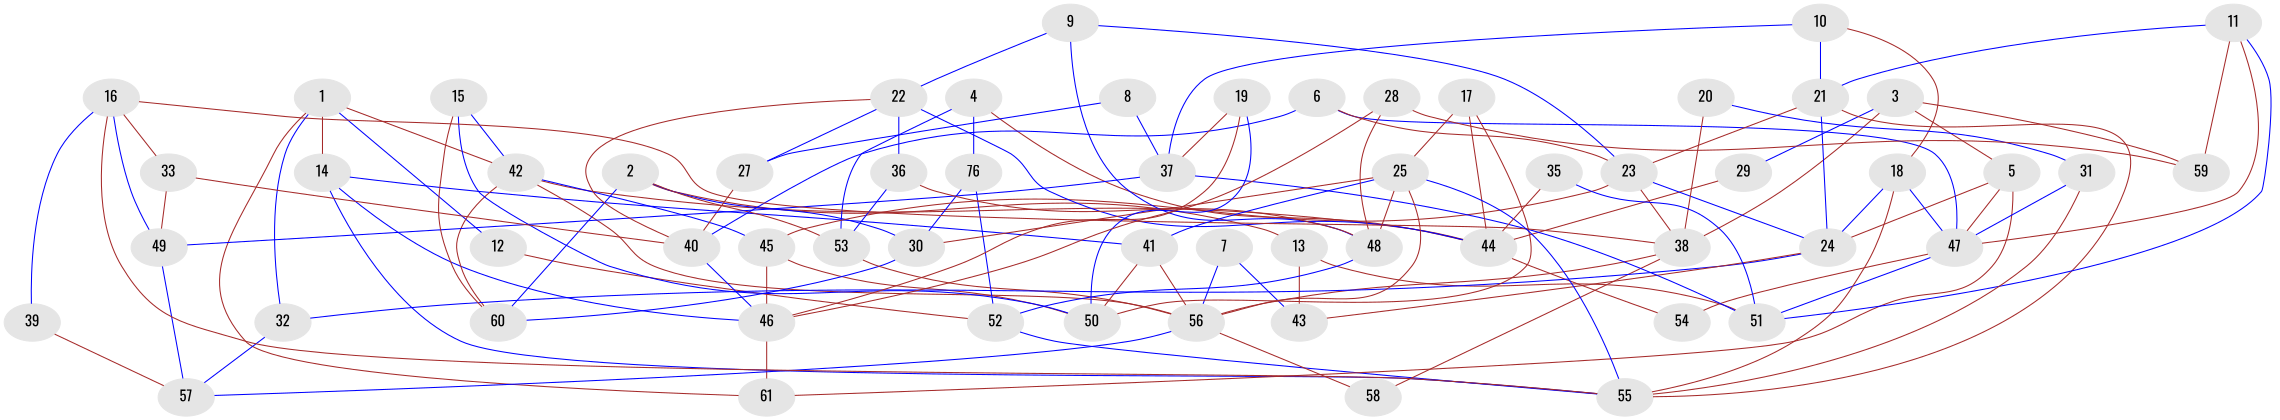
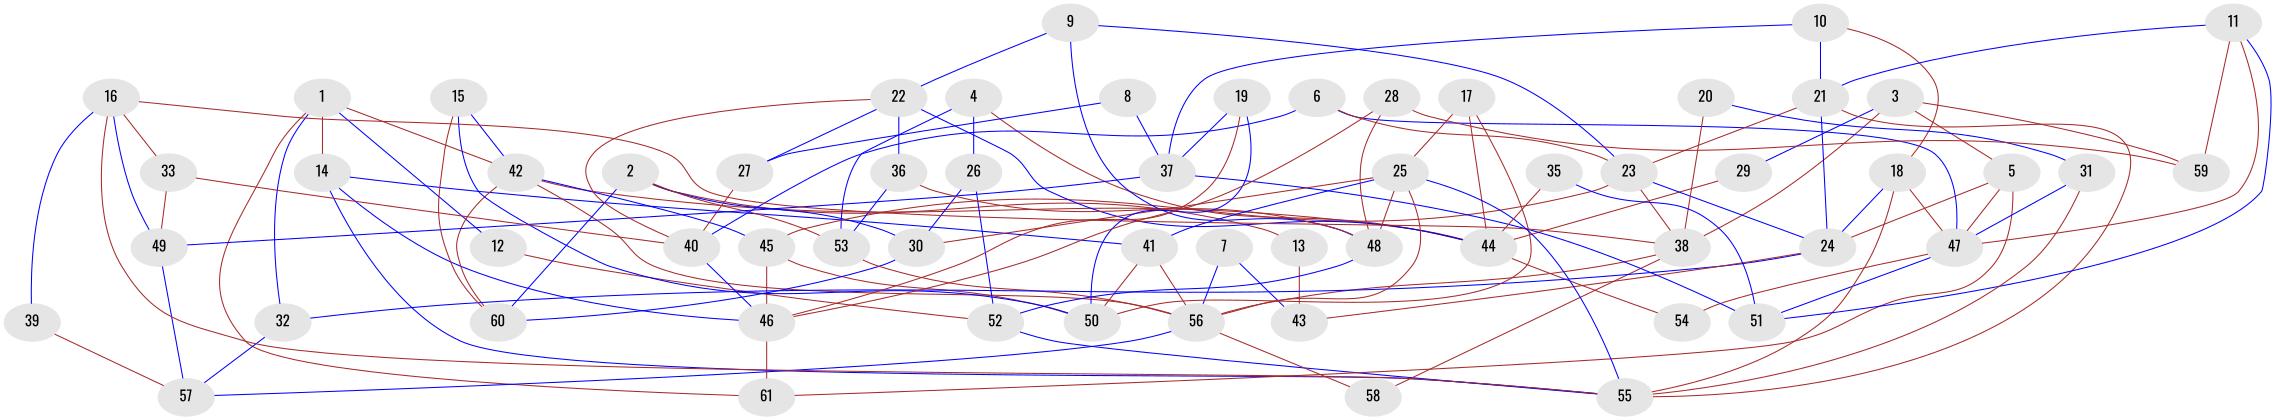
edge "19" -- "37": color brown -> blue
node "76": label "76" -> "26"
edge "18" -- "47": color blue -> brown
edge "13" -- "51": removed
